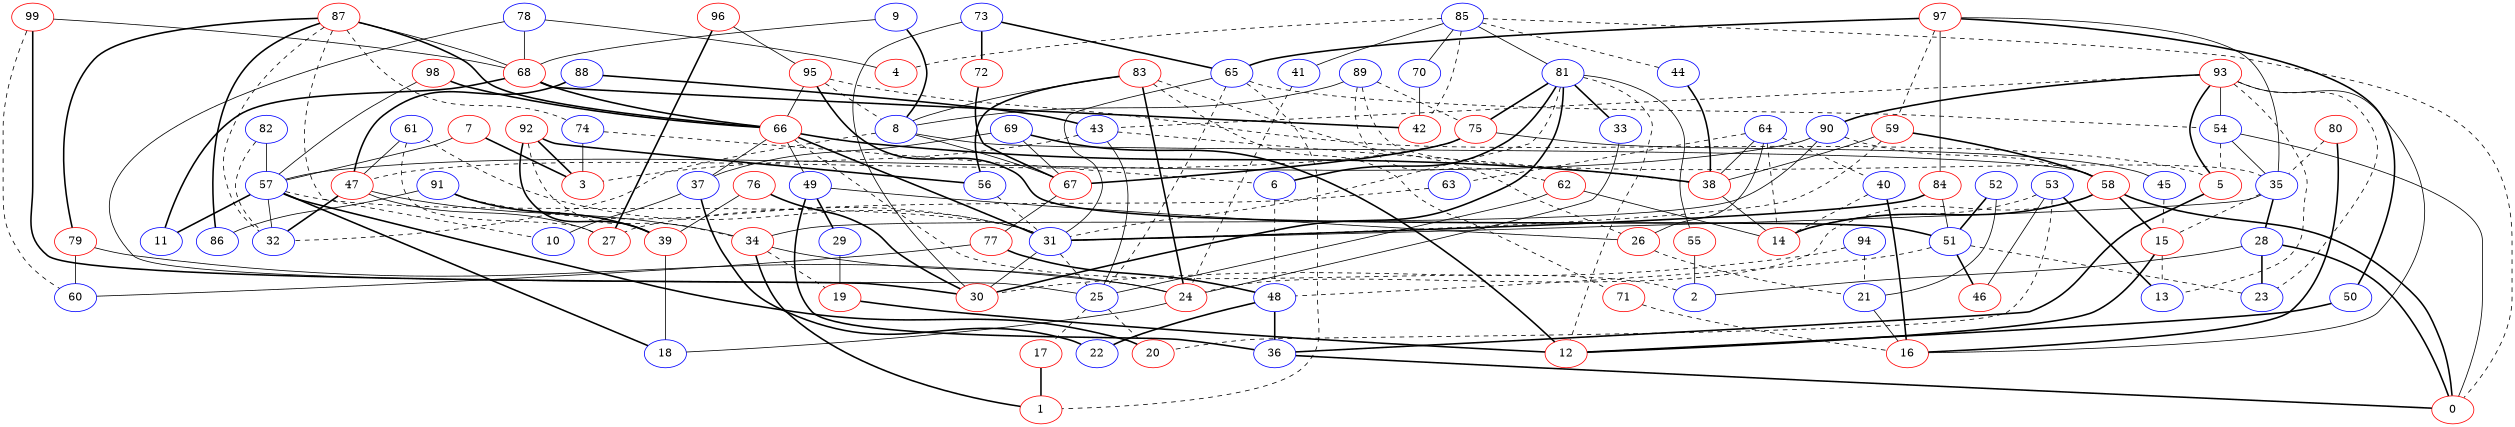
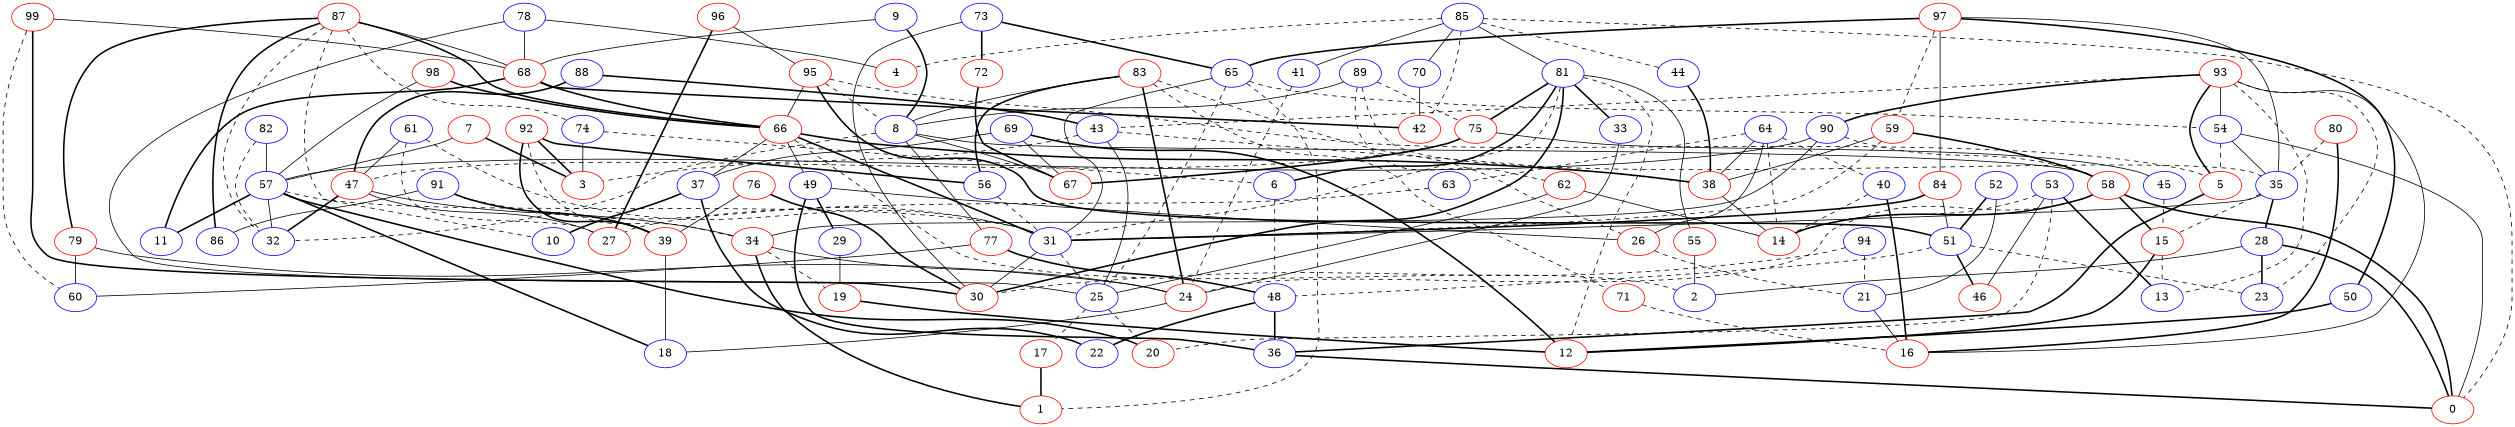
edge "37" -- "10": style solid -> bold
edge "67" -- "77": now "8" -- "77"
